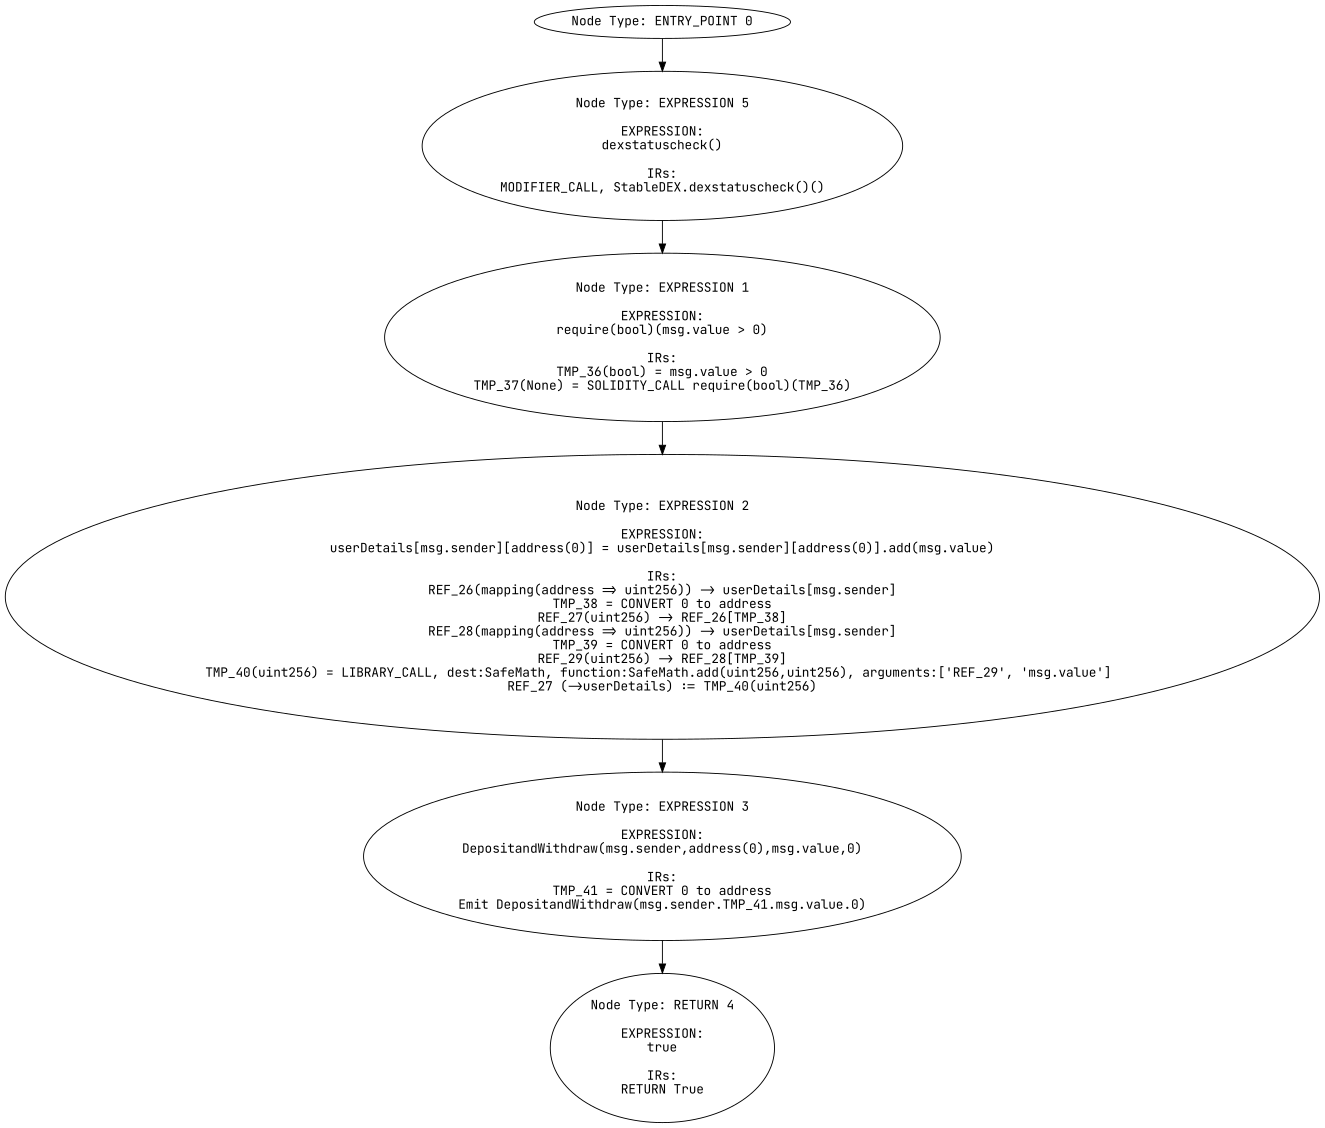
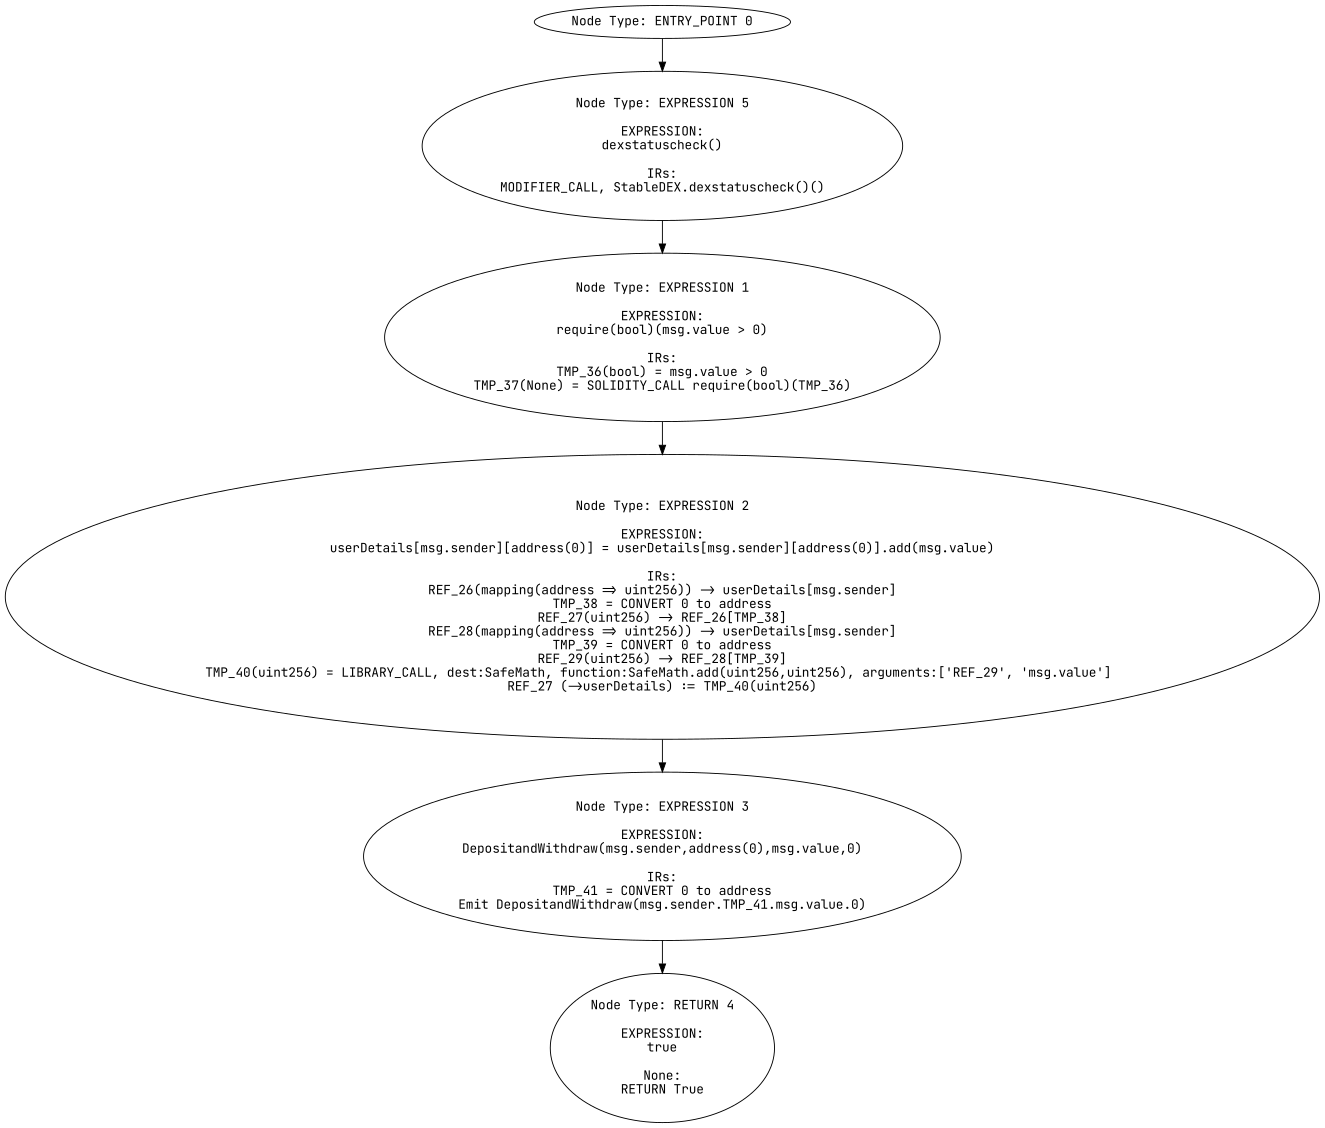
node "Node Type: RETURN 4 EXPRESSION: true IRs: RETURN True": label "Node Type: RETURN 4 EXPRESSION: true IRs: RETURN True" -> "Node Type: RETURN 4 EXPRESSION: true None: RETURN True"
